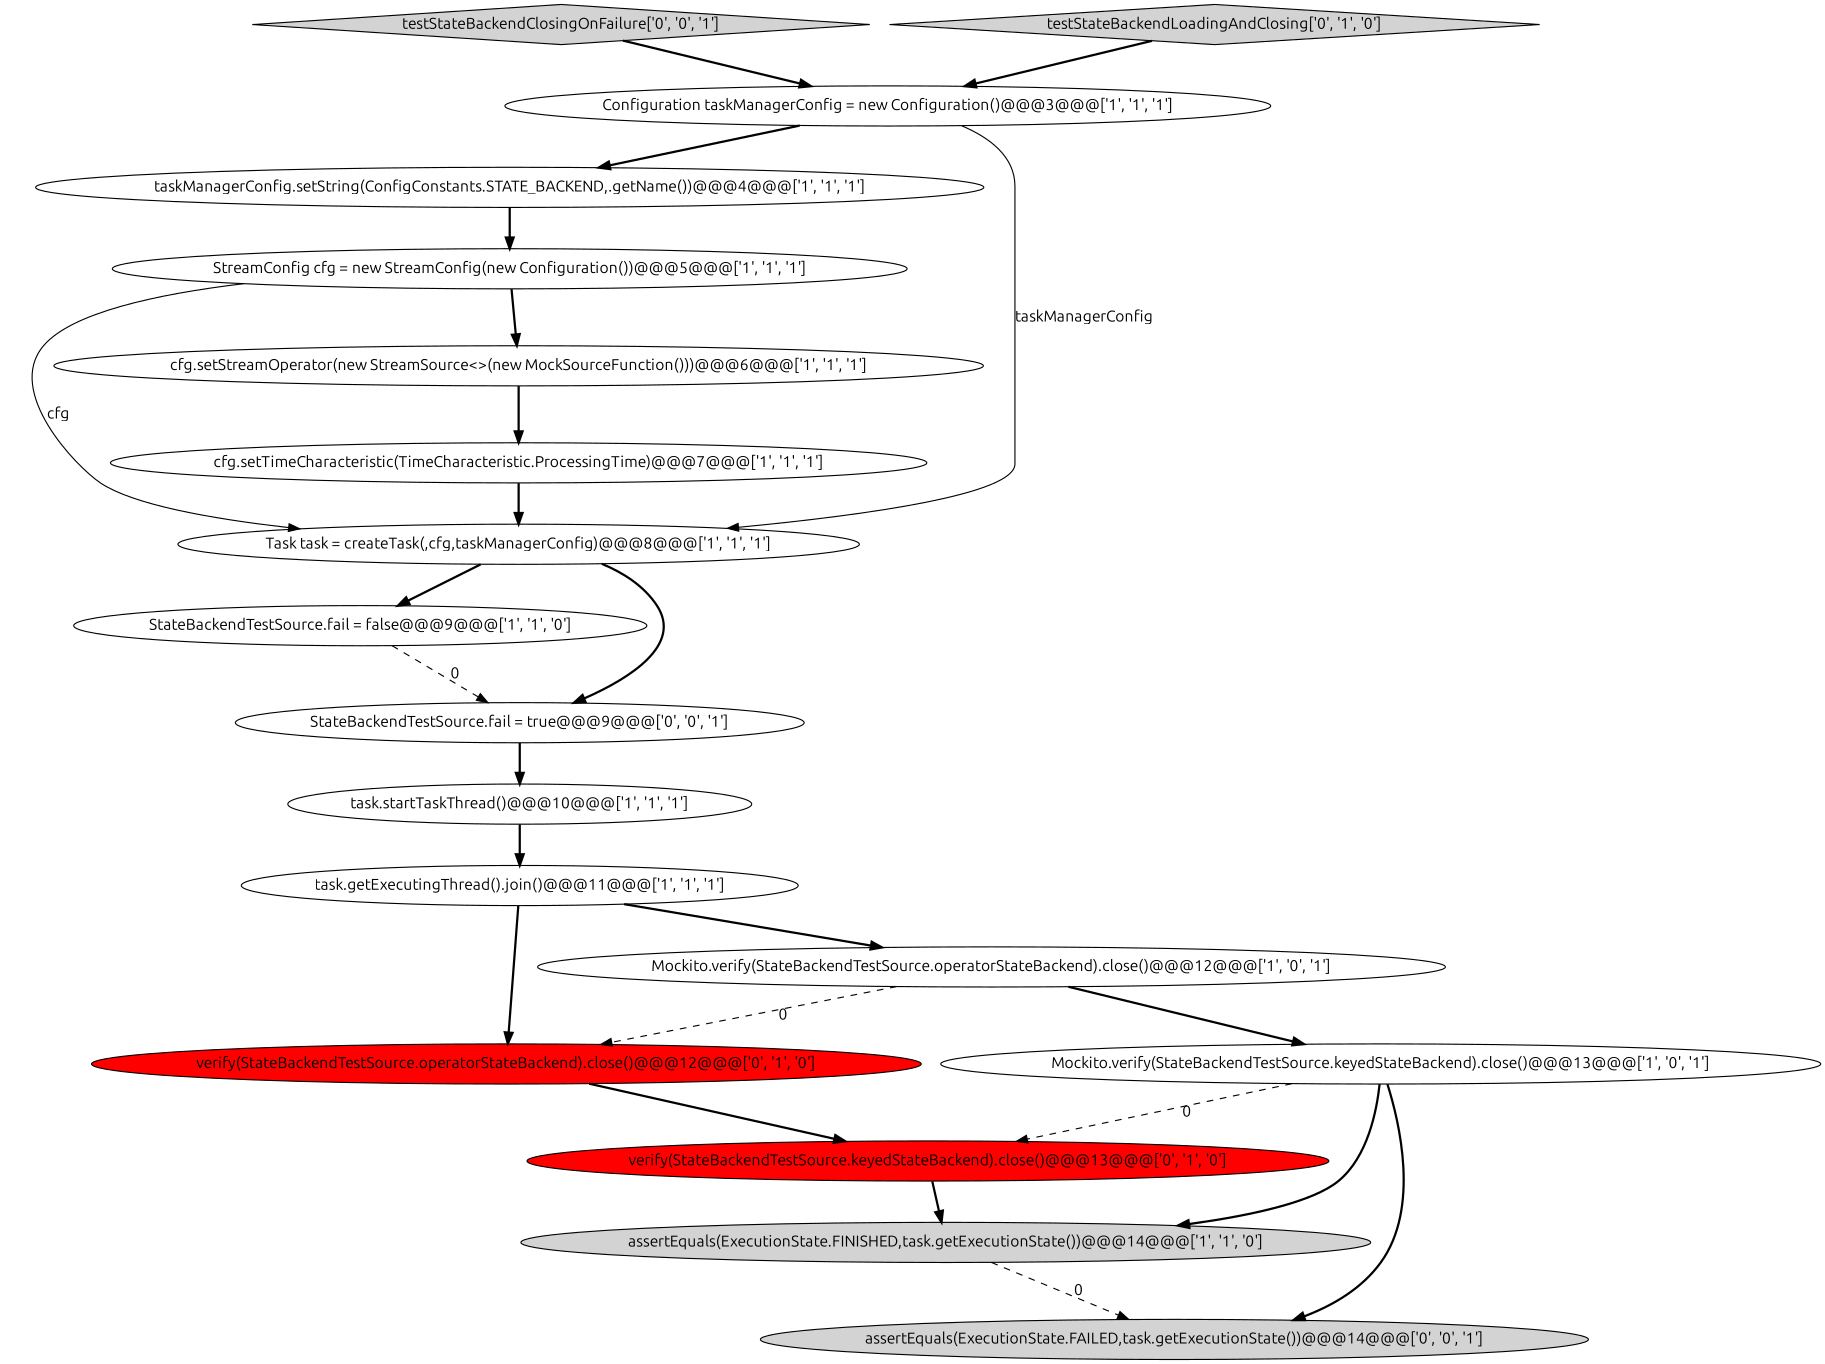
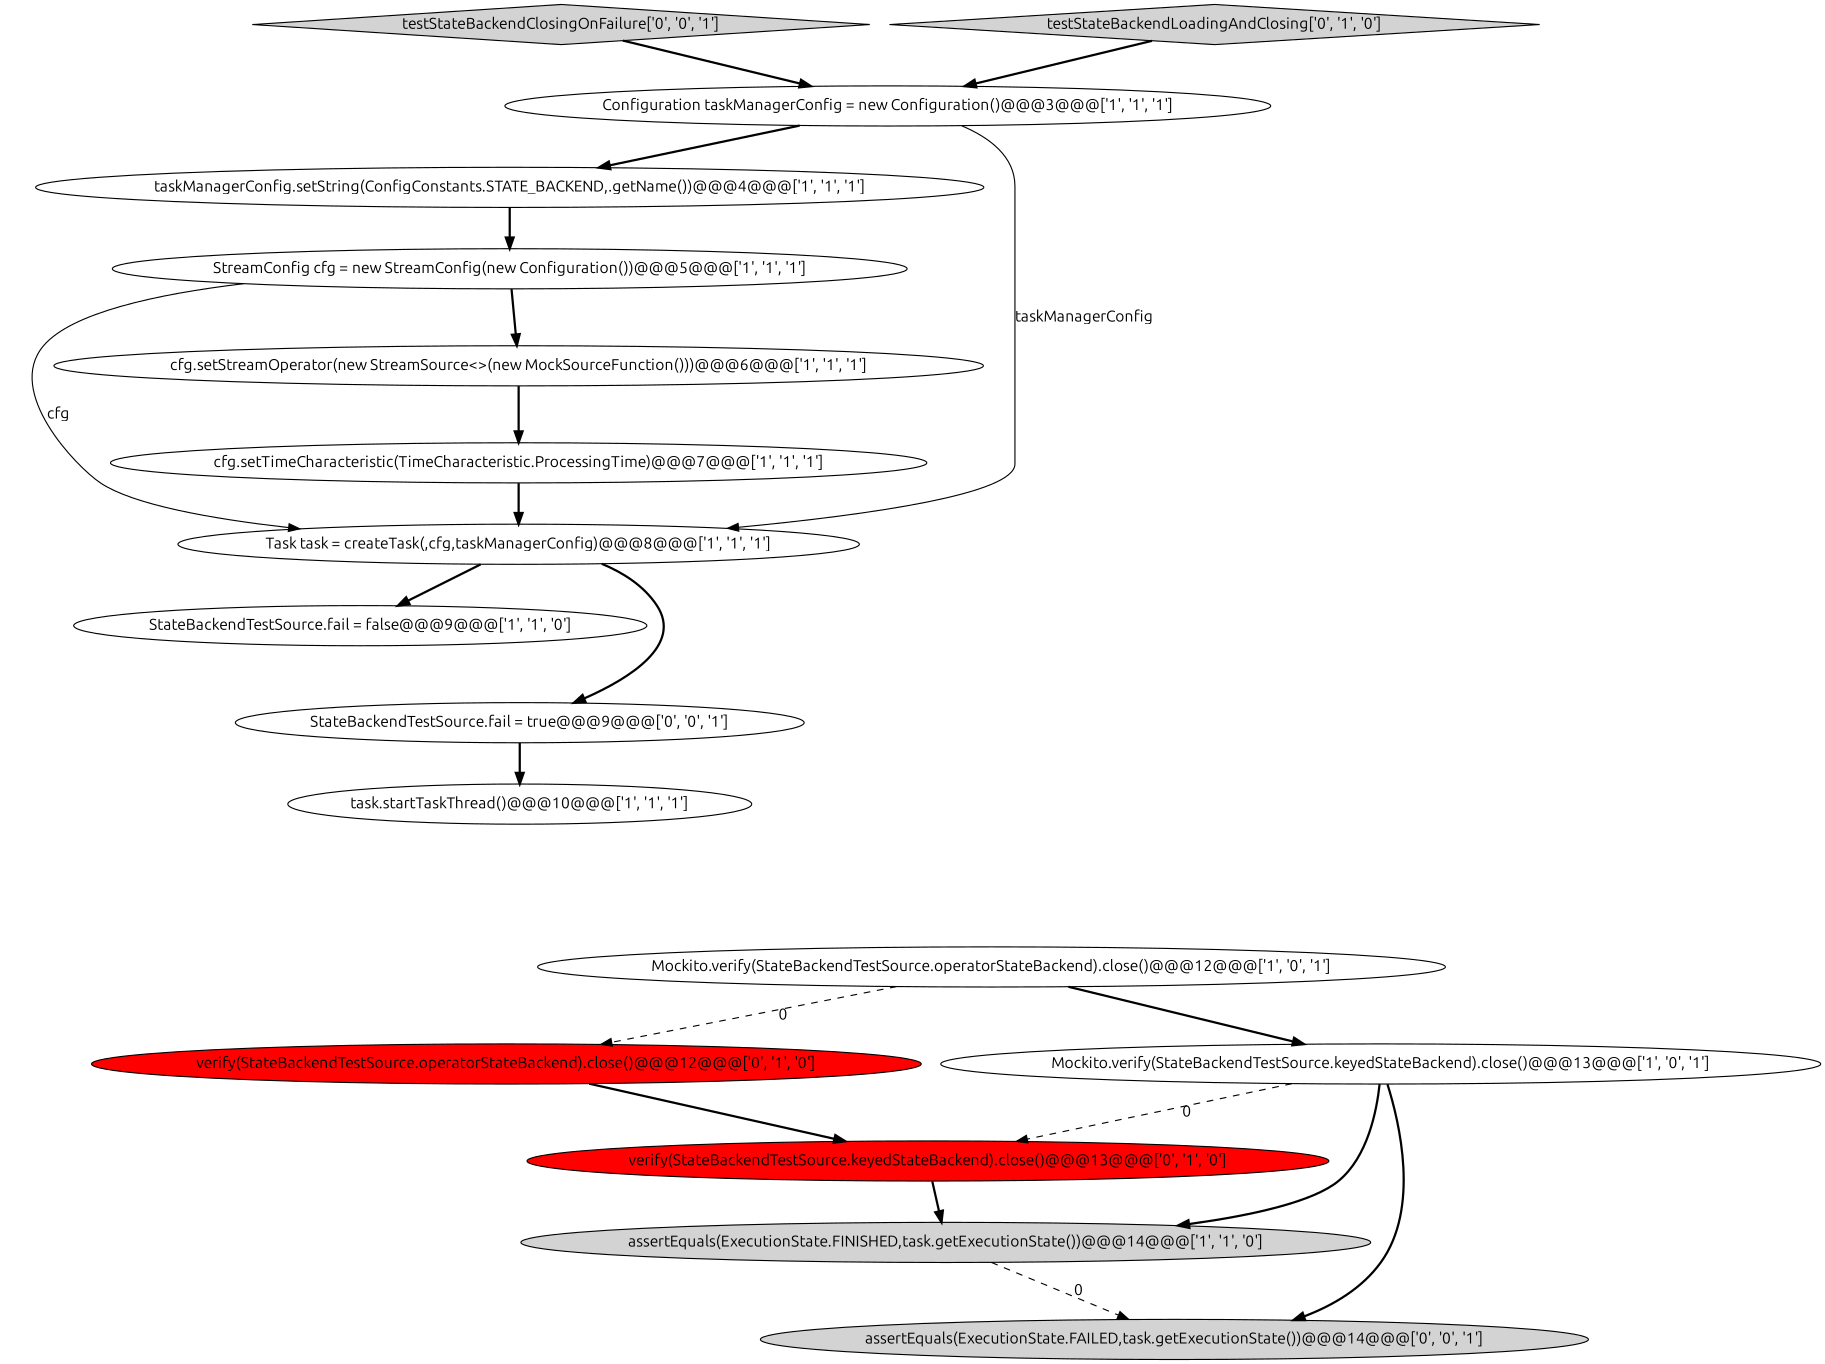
edge "StateBackendTestSource.fail = false@@@9@@@['1', '1', '0']" -> "StateBackendTestSource.fail = true@@@9@@@['0', '0', '1']": removed, label "0"
node "task.getExecutingThread().join()@@@11@@@['1', '1', '1']": removed
